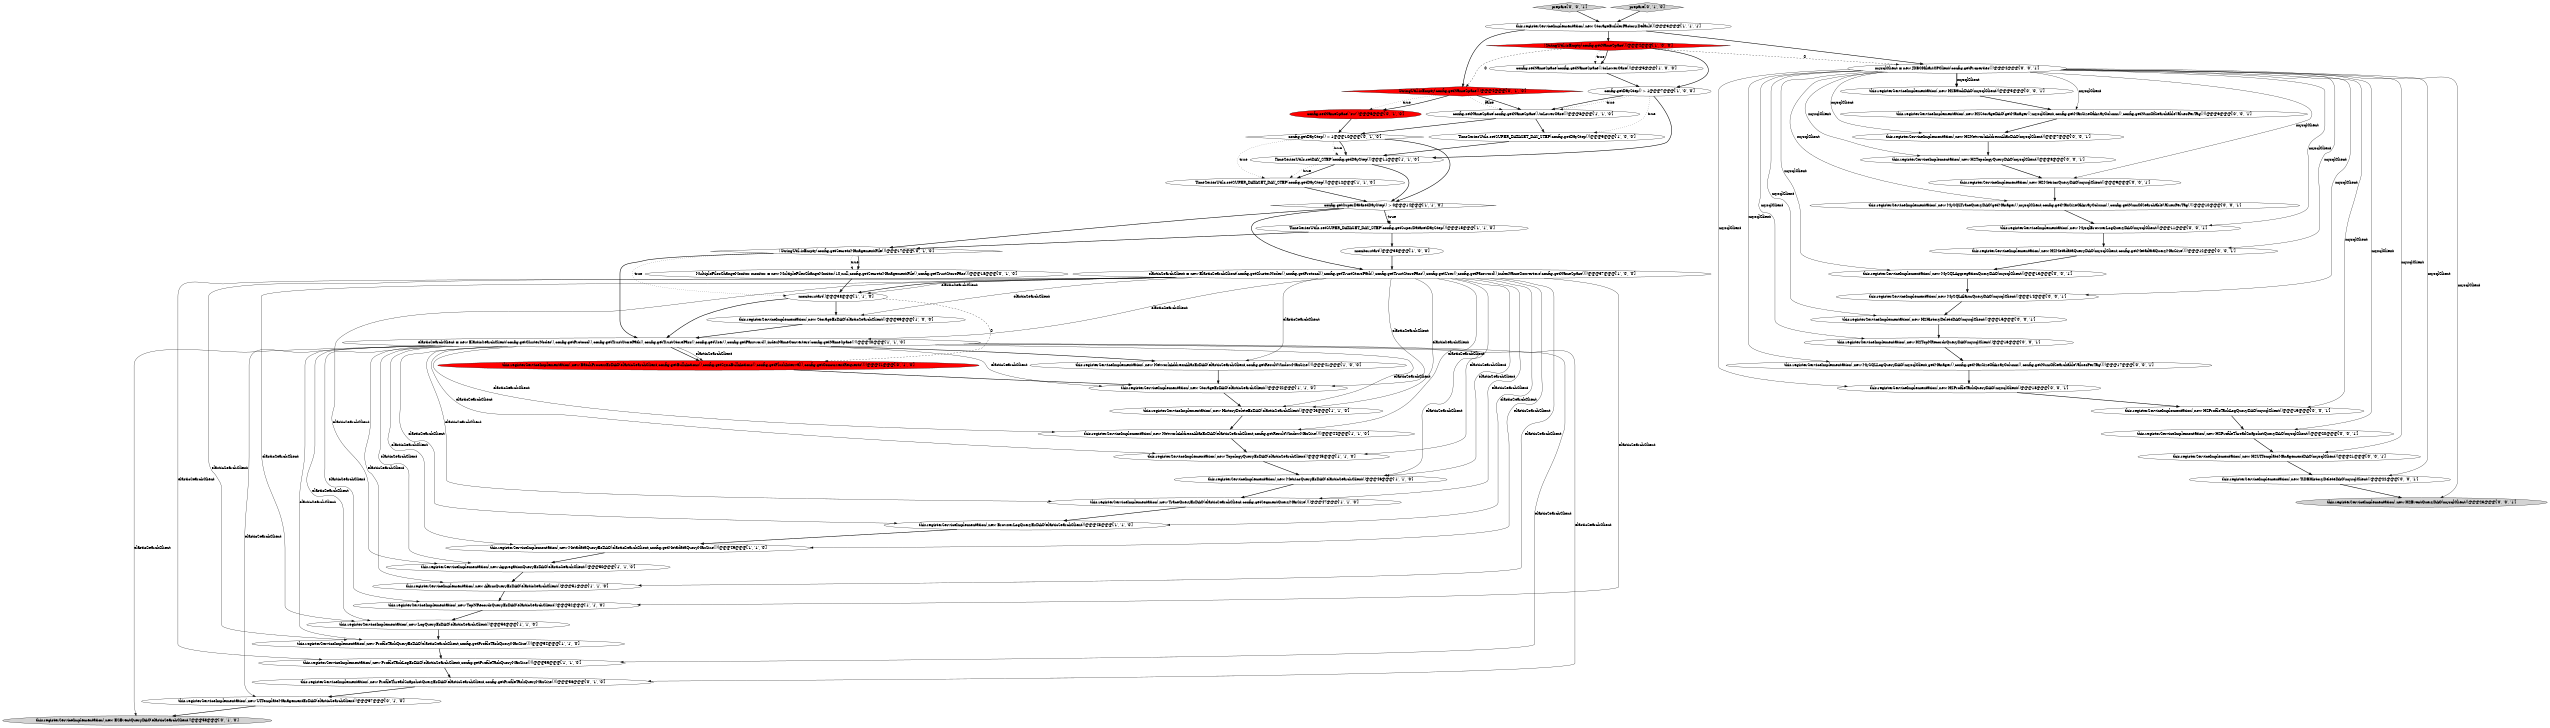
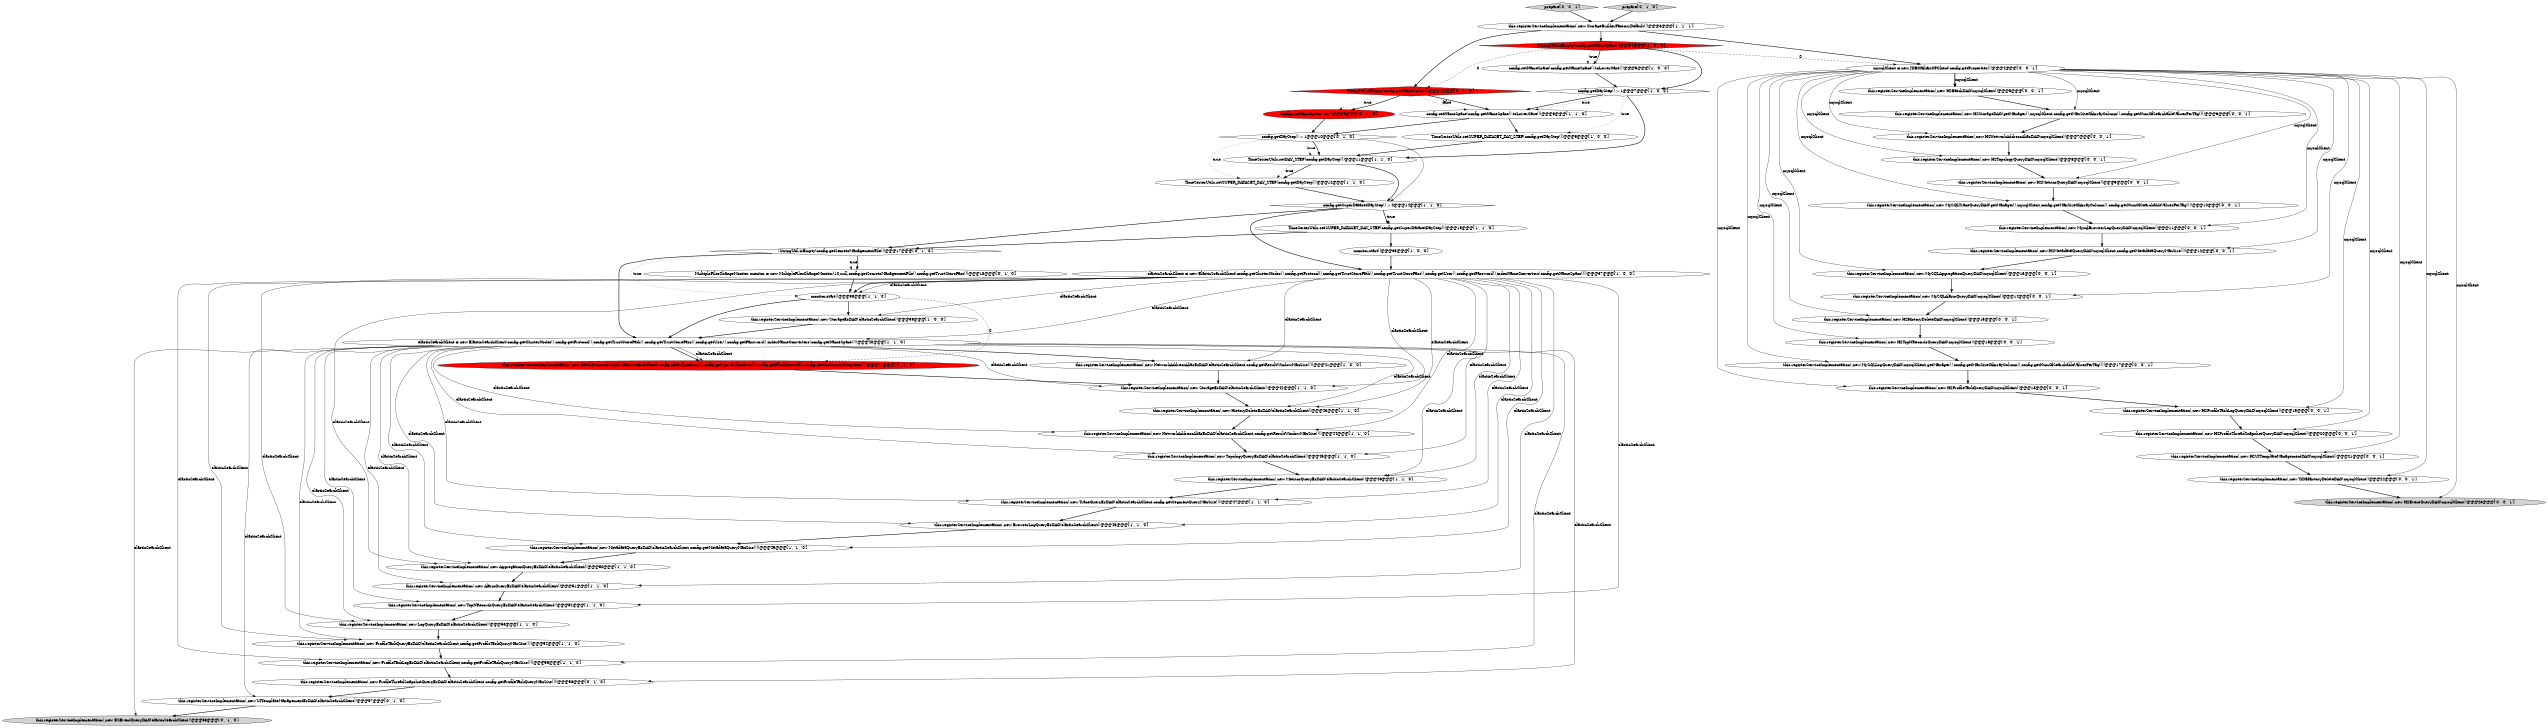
node "config.getDayStep() > 1@@@7@@@['1', '0', '0']": shape ellipse -> diamond
edge "config.getDayStep() > 1@@@10@@@['0', '1', '0']" -> "config.getSuperDatasetDayStep() > 0@@@14@@@['1', '1', '0']": style bold -> solid
